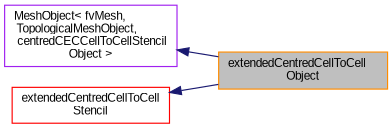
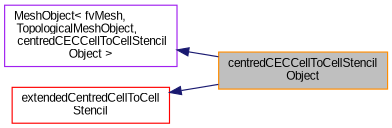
node "extendedCentredCellToCell Object": label "extendedCentredCellToCell Object" -> "centredCECCellToCellStencil Object"
